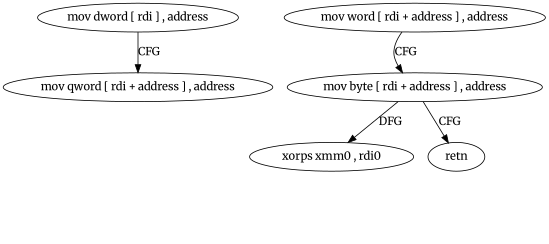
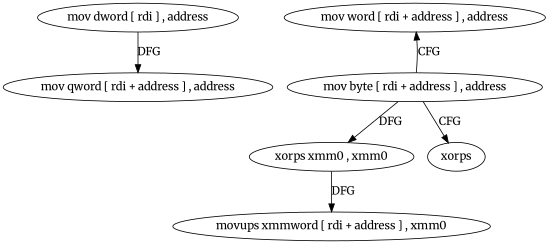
edge "mov word [ rdi + address ] , address" -> "mov byte [ rdi + address ] , address": reversed
edge "mov dword [ rdi ] , address" -> "mov qword [ rdi + address ] , address": label "CFG" -> "DFG"
node "xorps xmm0 , rdi0": label "xorps xmm0 , rdi0" -> "xorps xmm0 , xmm0"
node "retn": label "retn" -> "xorps"
node "movups xmmword [ rdi + address ] , xmm0": added
